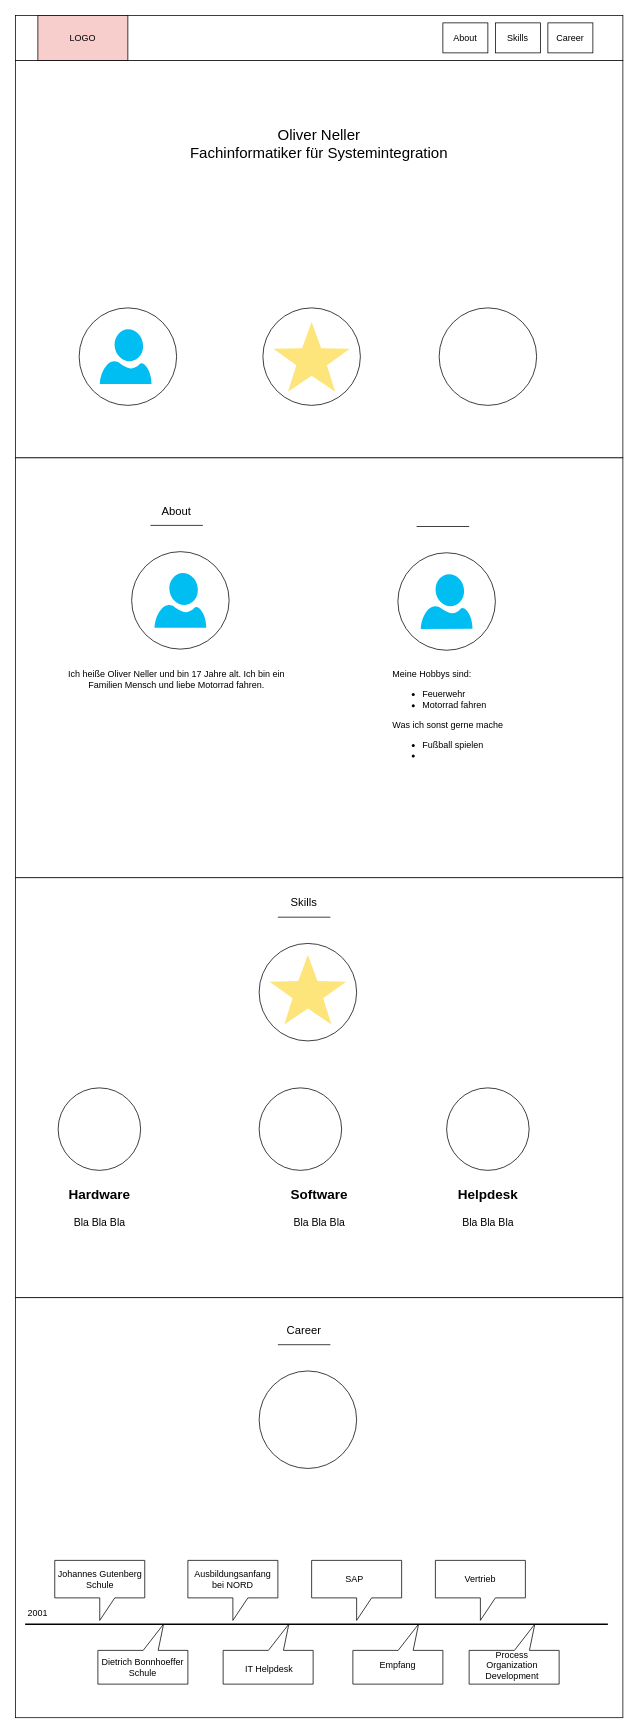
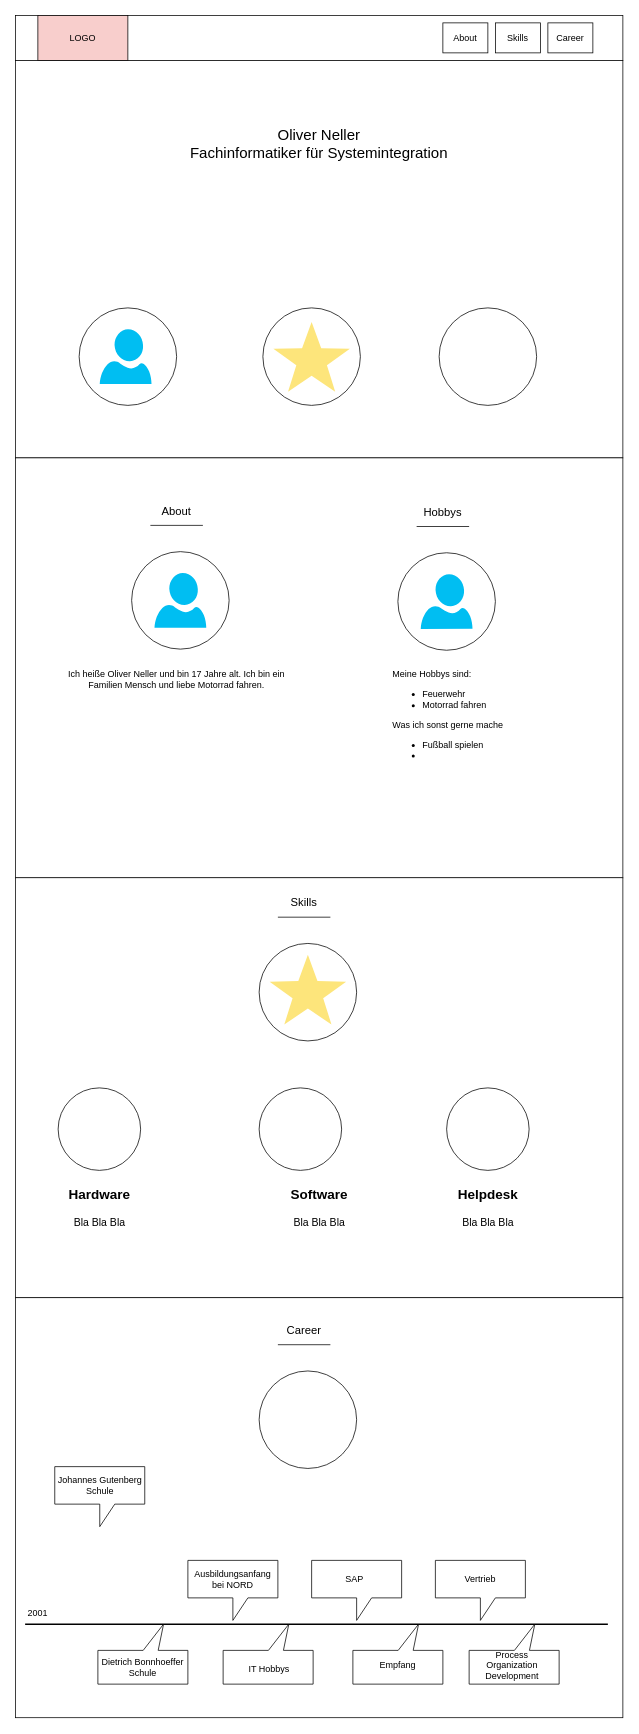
node "Hobbys": added
node "Johannes Gutenberg Schule": moved (100, 1590) -> (100, 1497)
node "IT Helpdesk": label "IT Helpdesk" -> "IT Hobbys"
